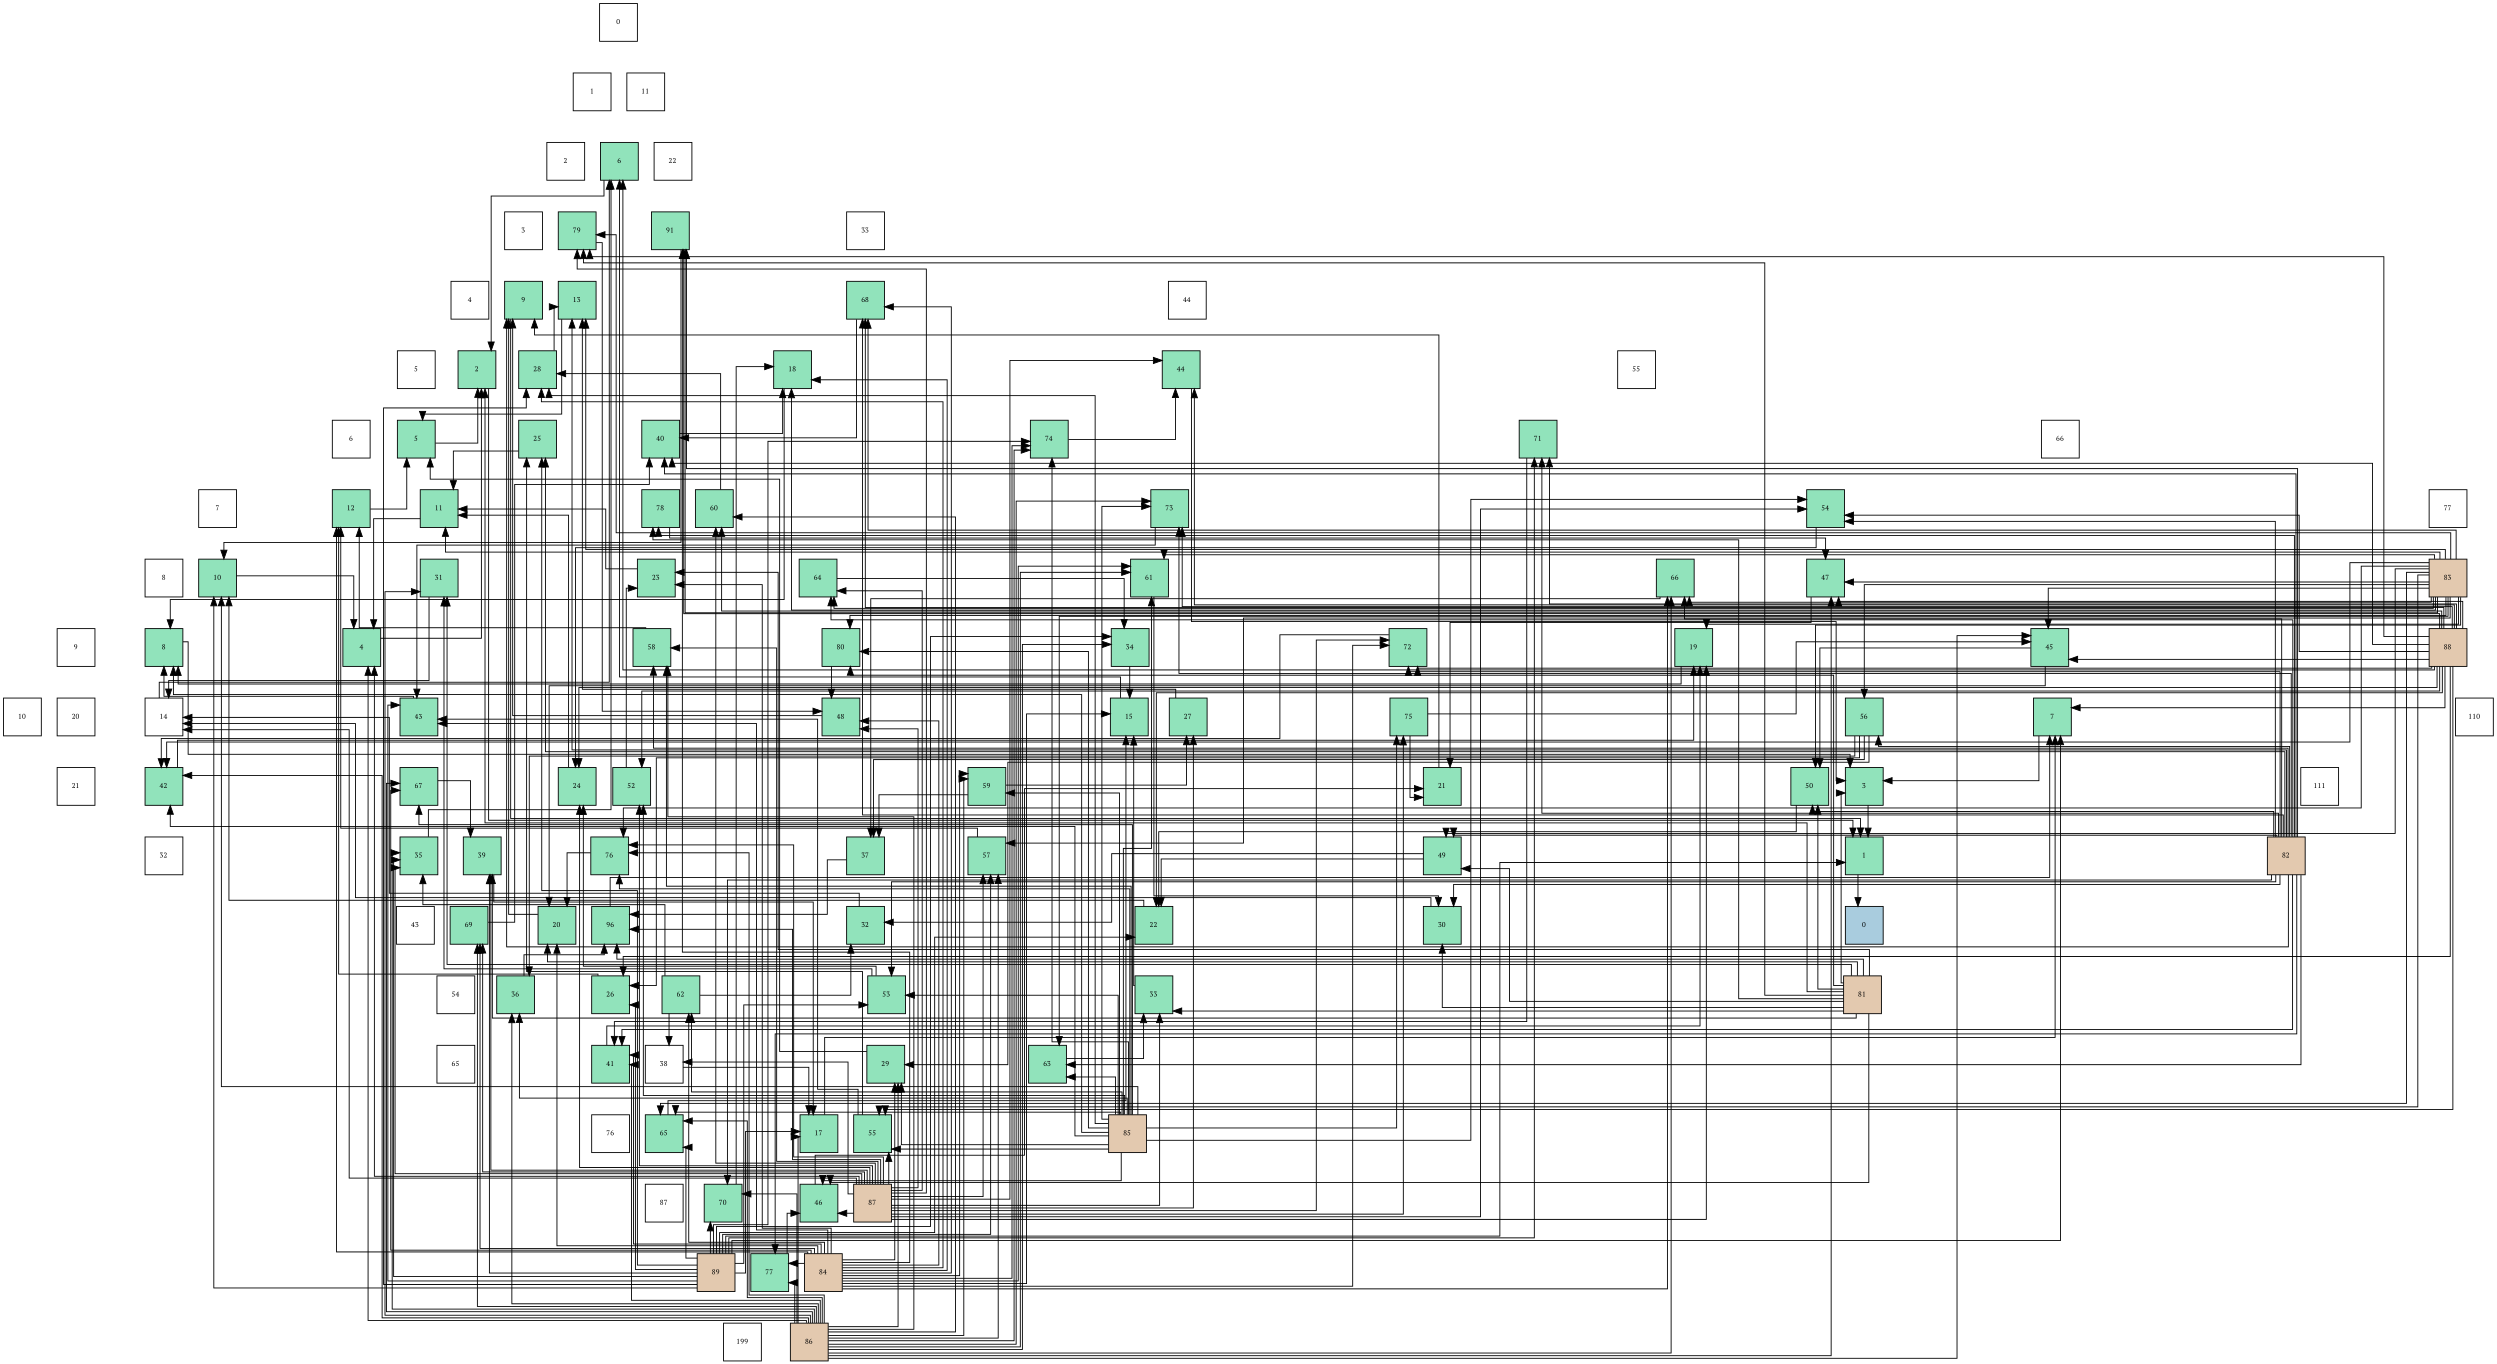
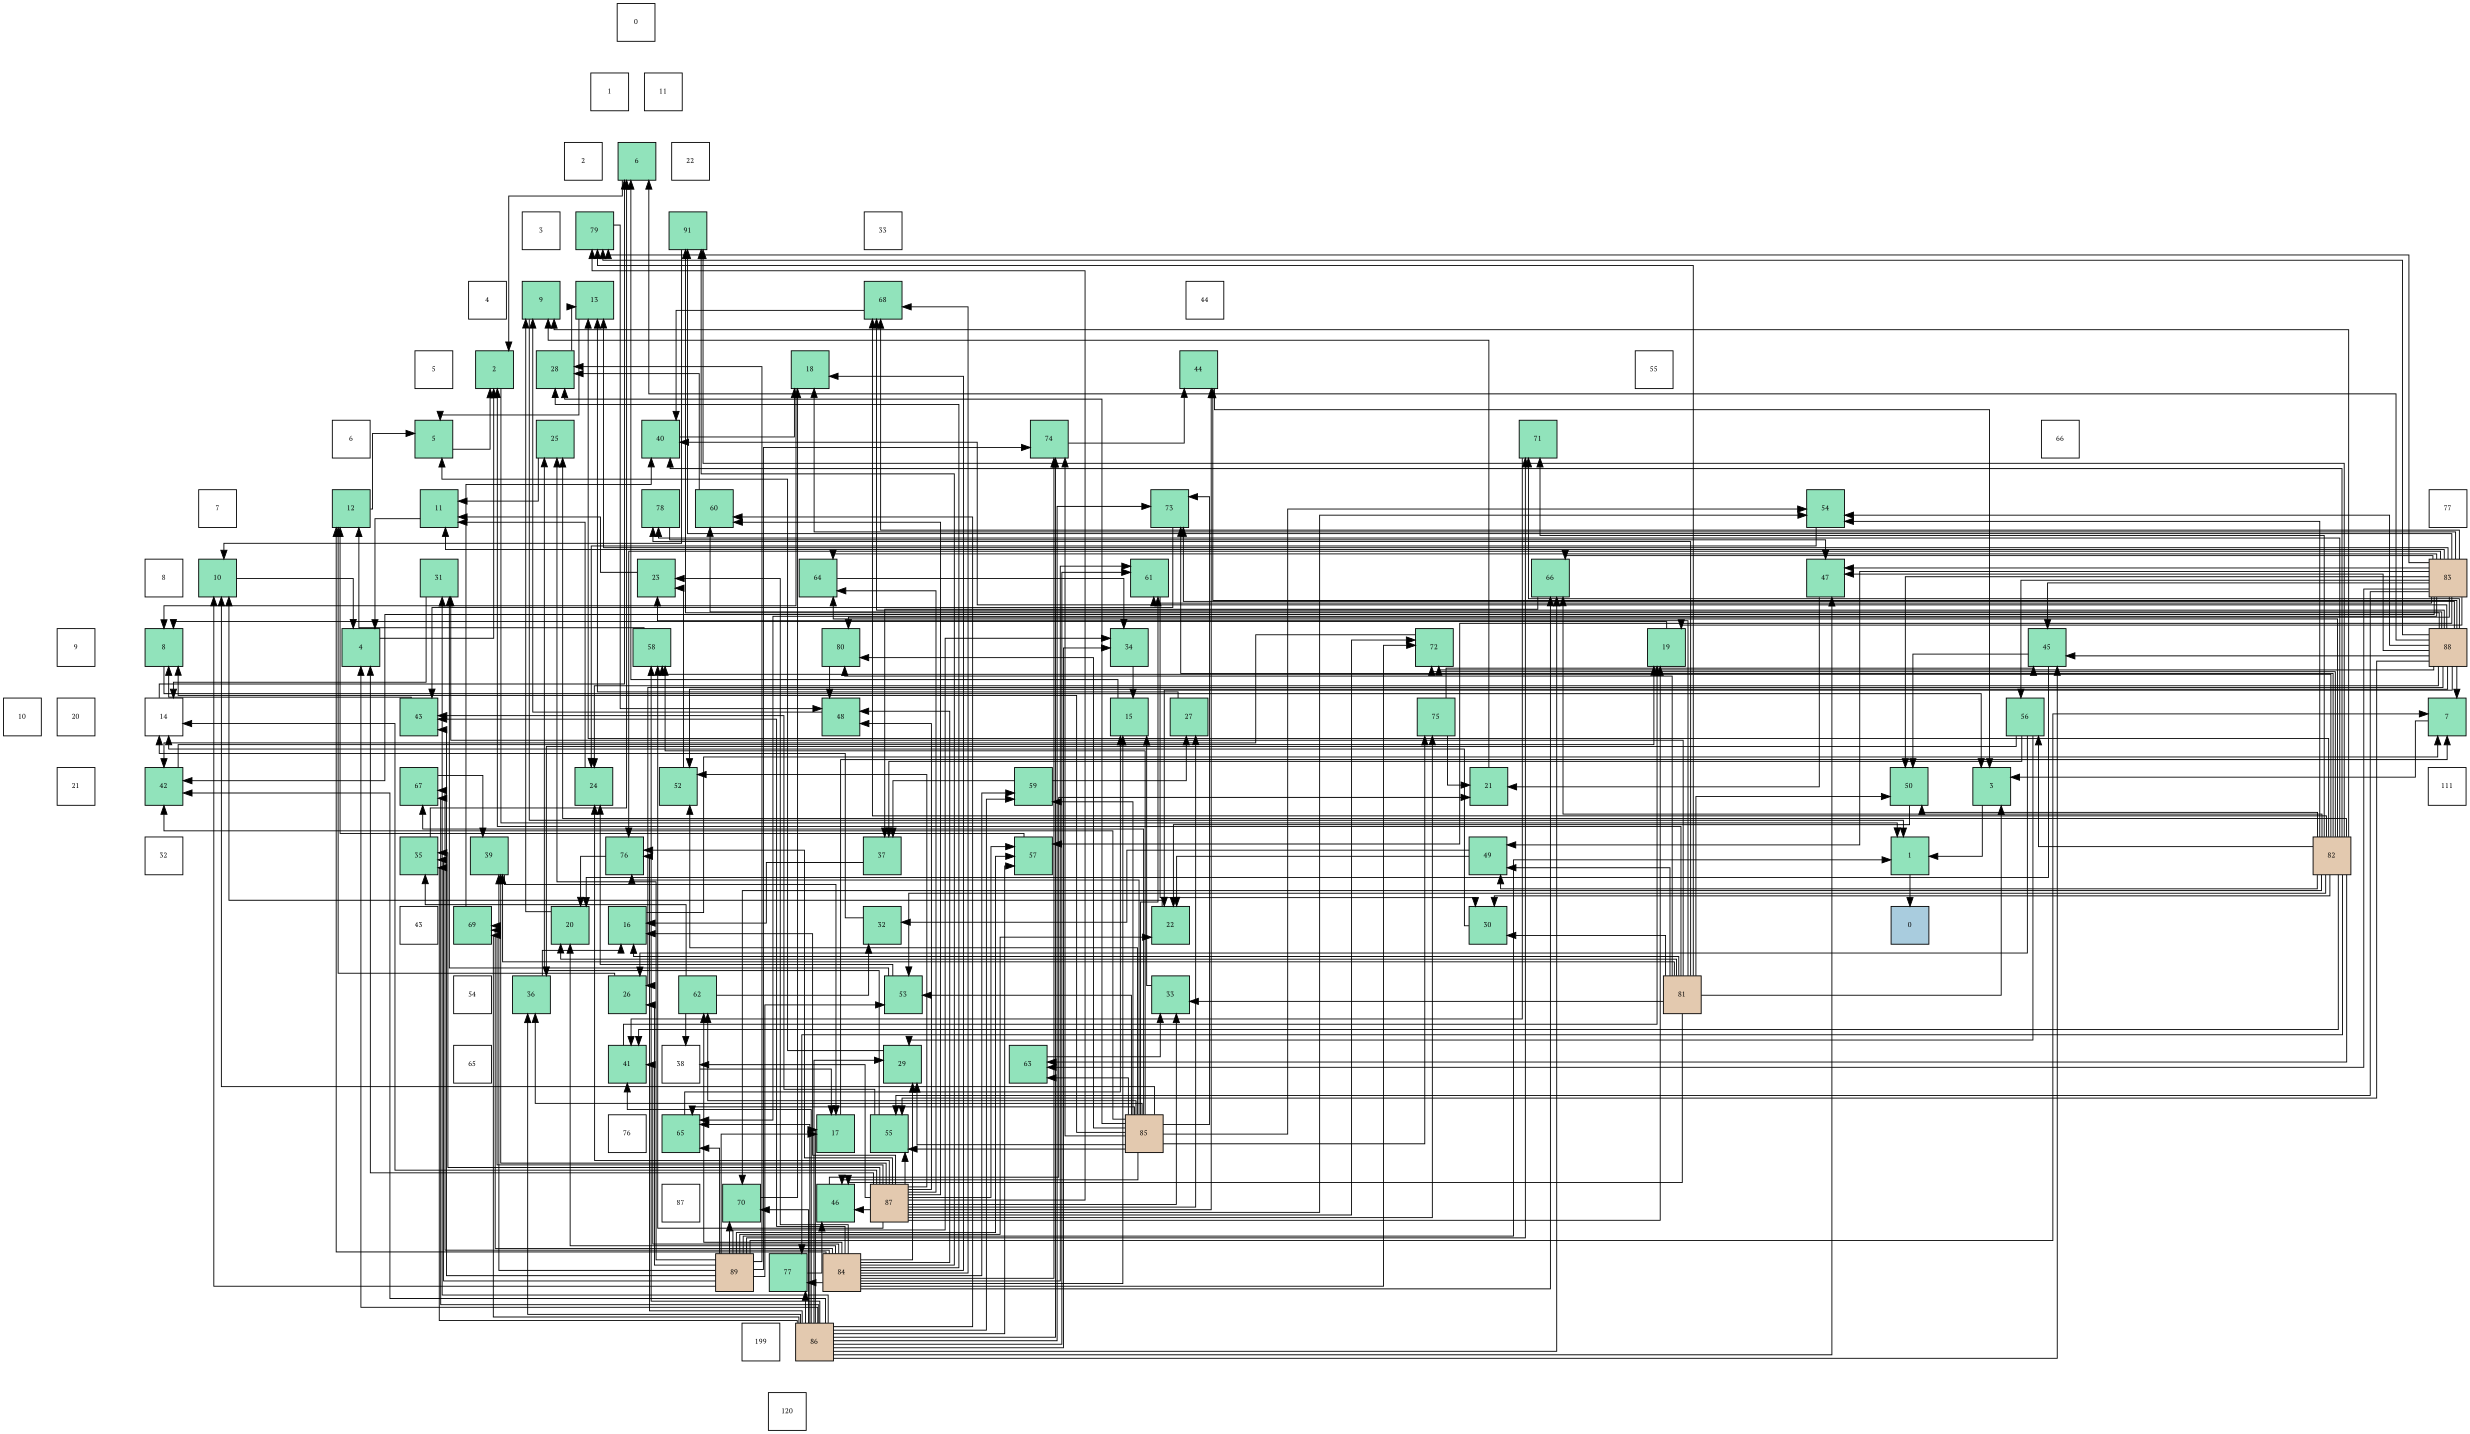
node "110": removed
node "96": label "96" -> "16"
node "120": added
